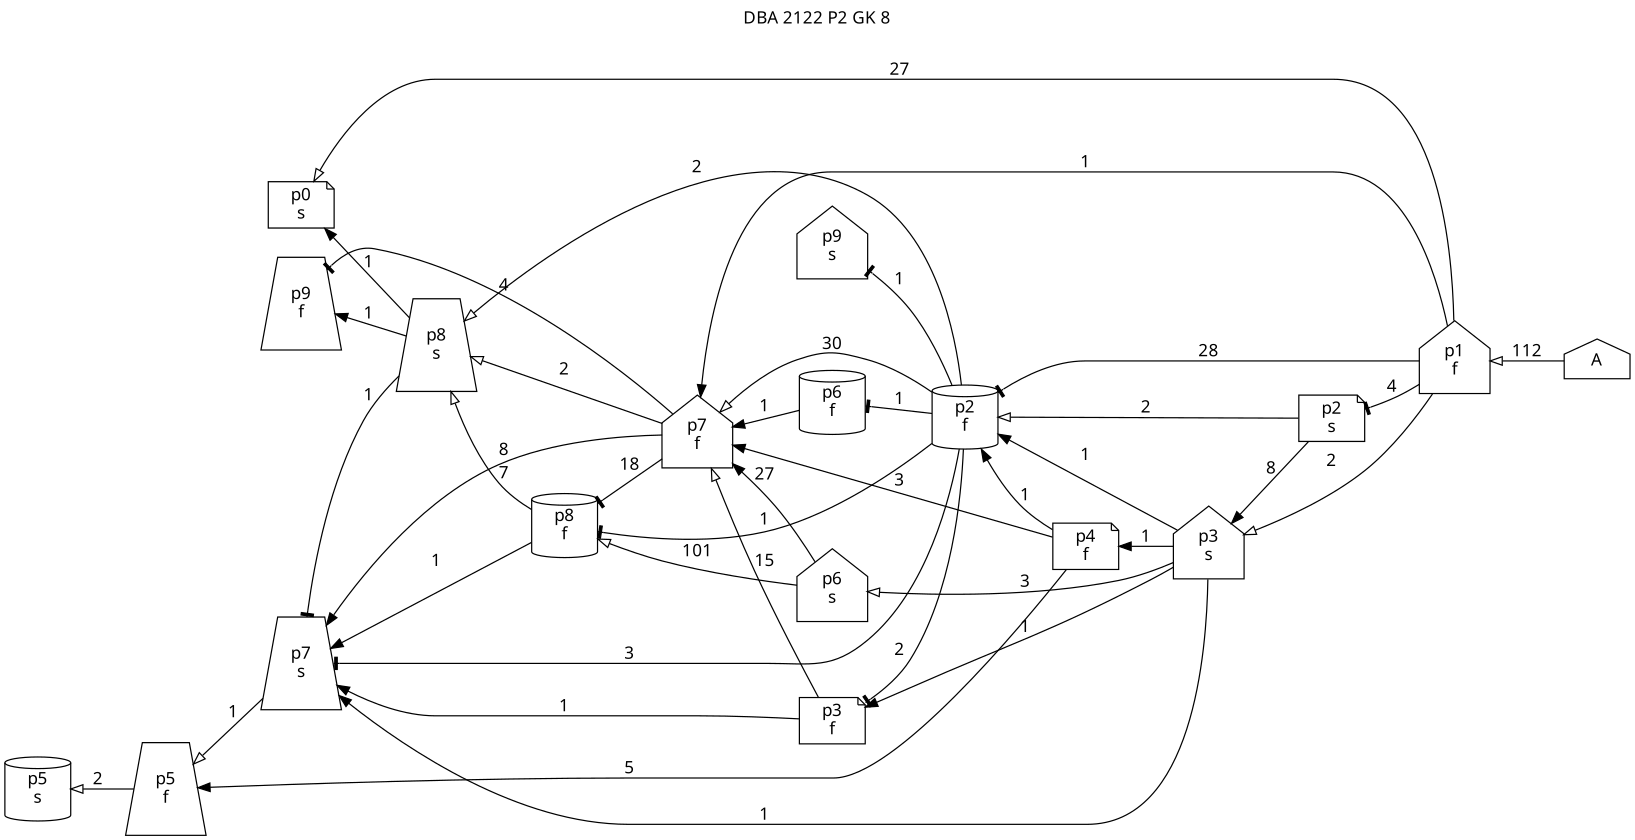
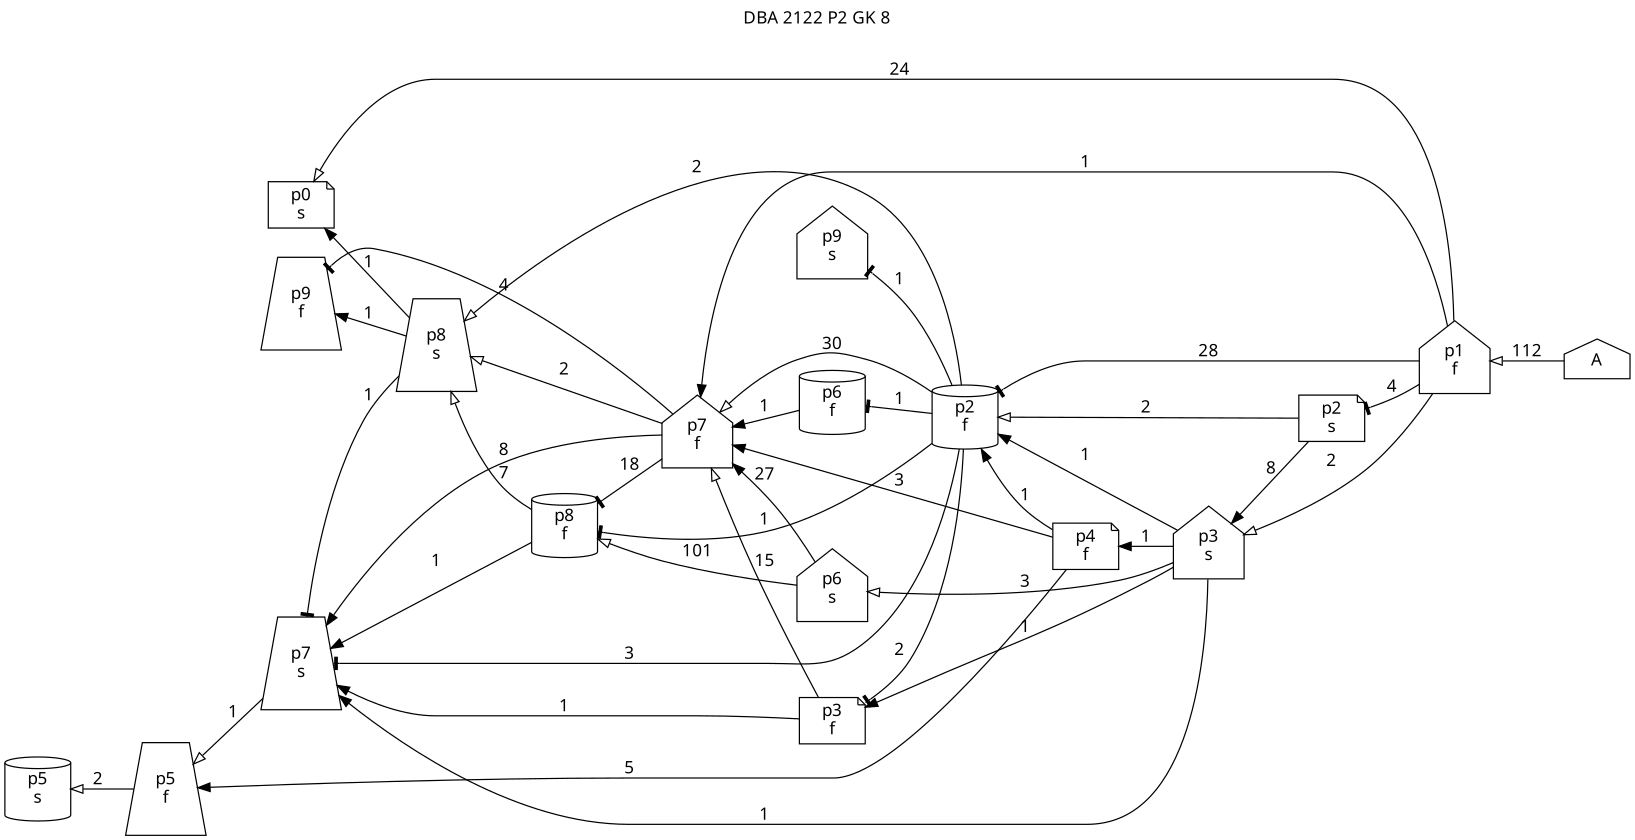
edge "p1 f" -> "p0 s": label "27" -> "24"
